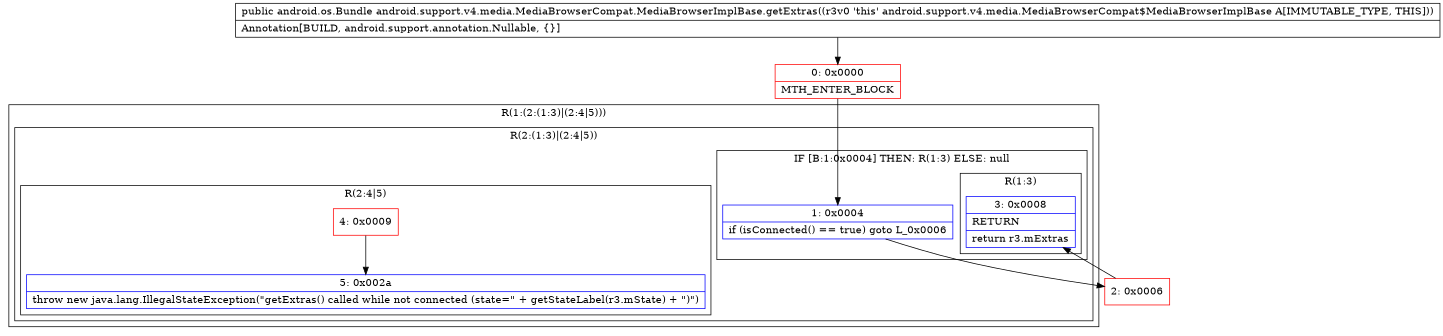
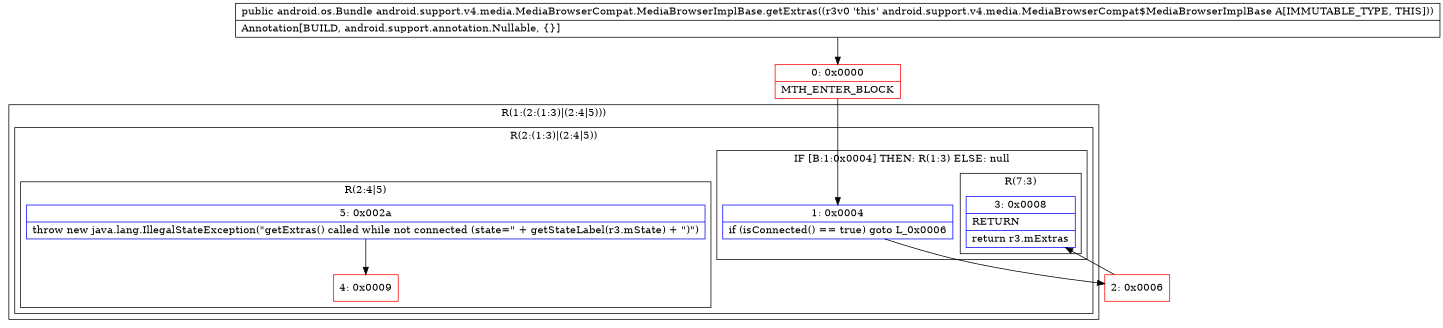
cluster "R(1:3)": label "R(1:3)" -> "R(7:3)"
edge "4: 0x0009" -> "5: 0x002a": reversed
